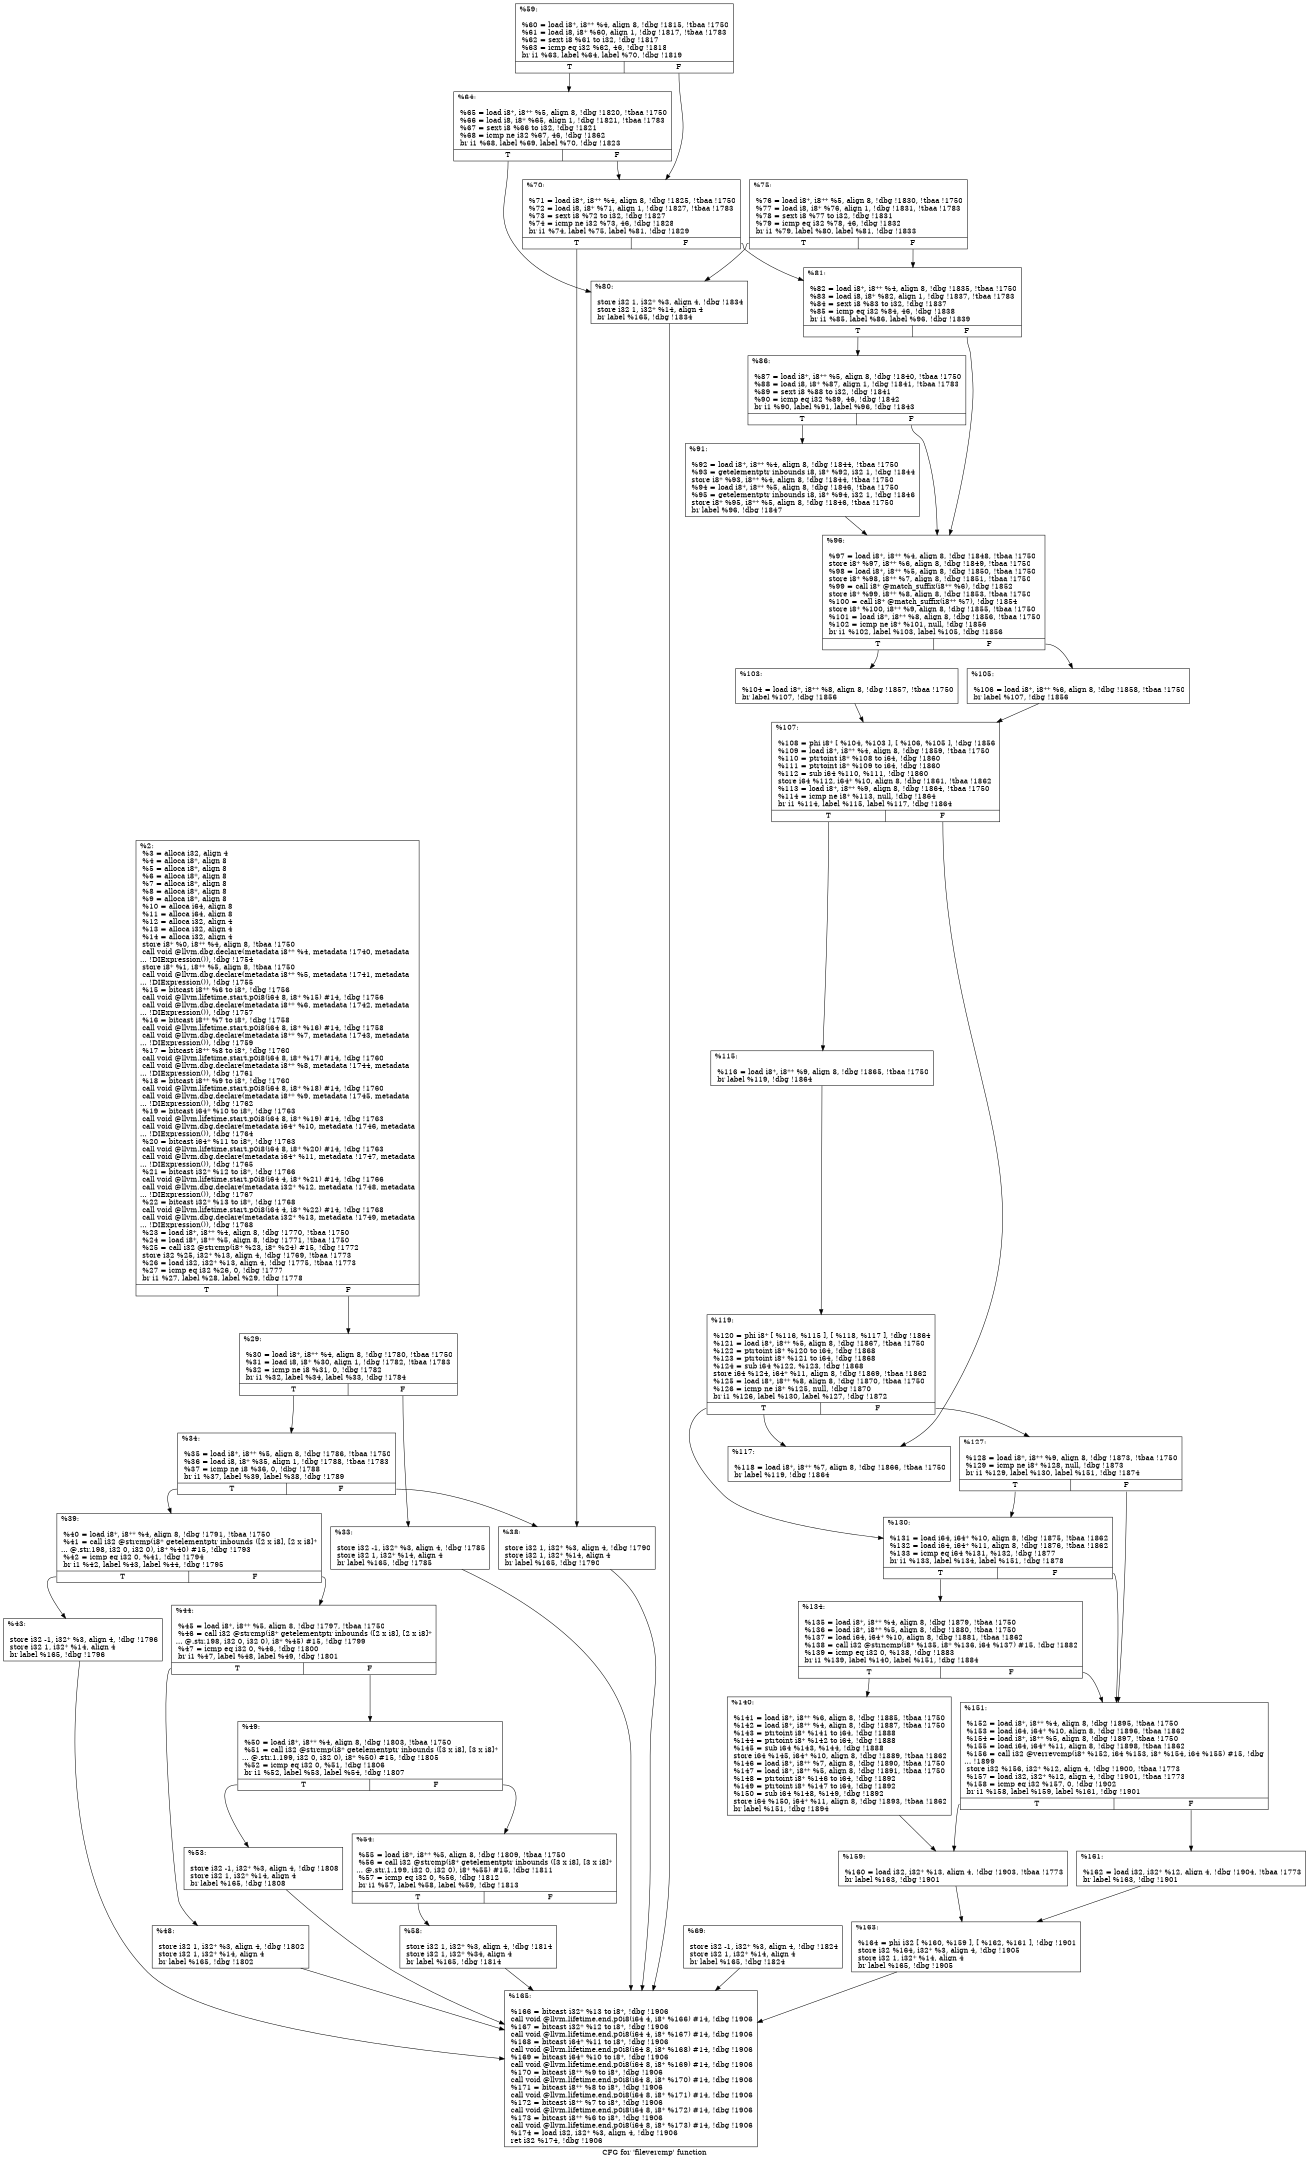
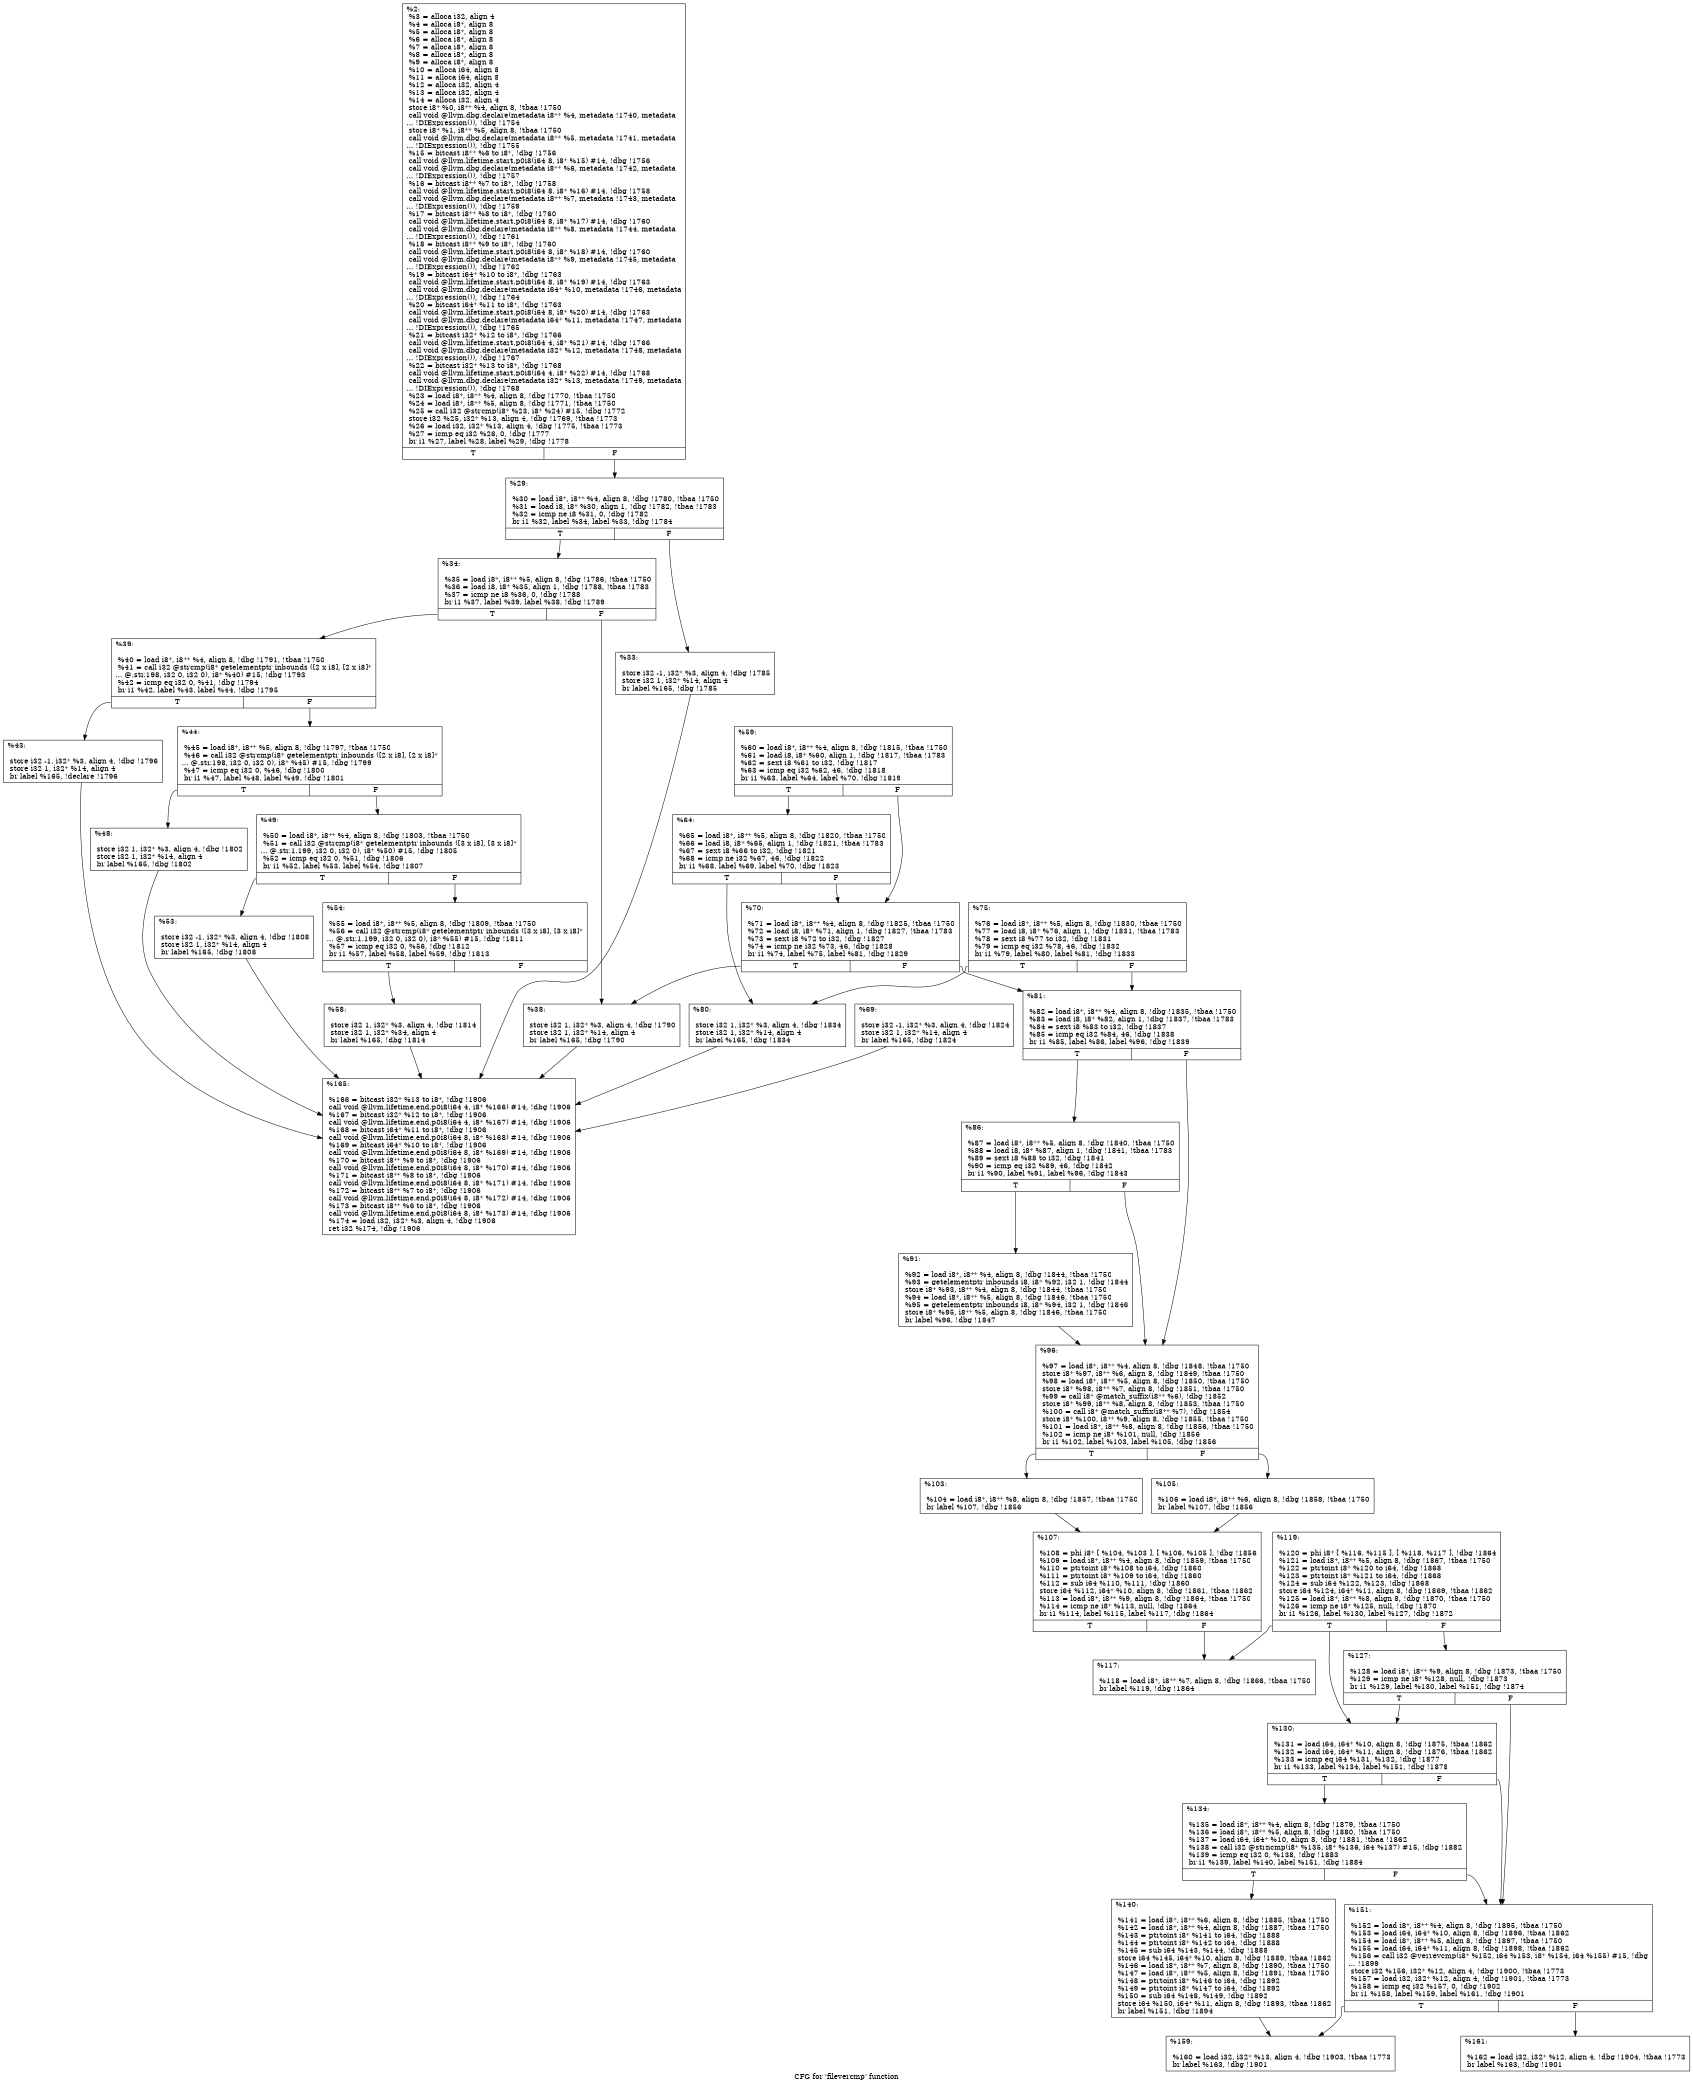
node "%64:": text "%68 = icmp ne i32 %67, 46, !dbg !1862" -> "%68 = icmp ne i32 %67, 46, !dbg !1822"
node "%115:": removed
node "%43:": text "br label %165, !dbg !1796" -> "br label %165, !declare !1796"
node "%163:": removed
